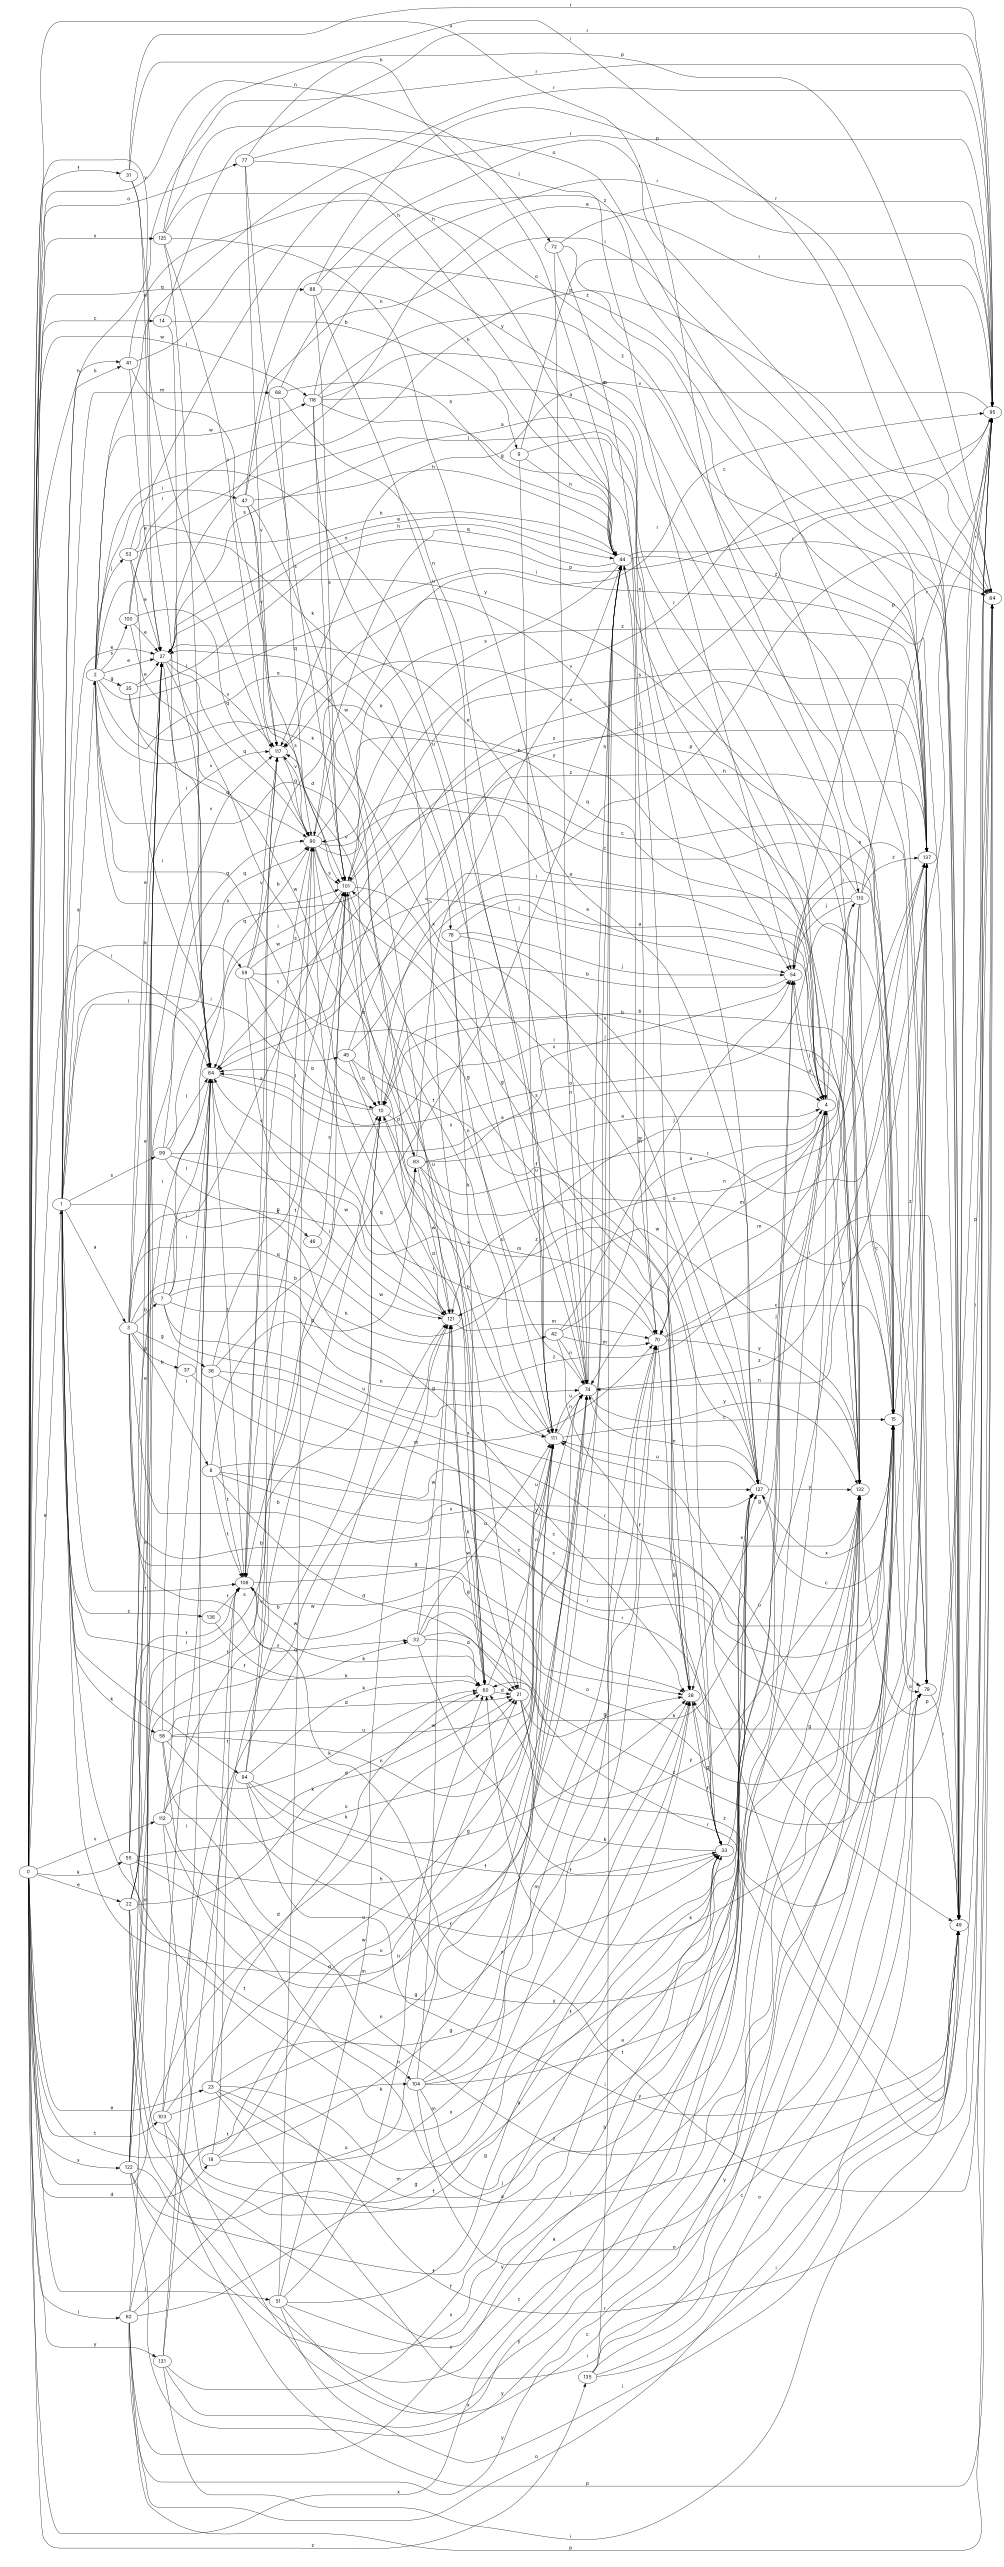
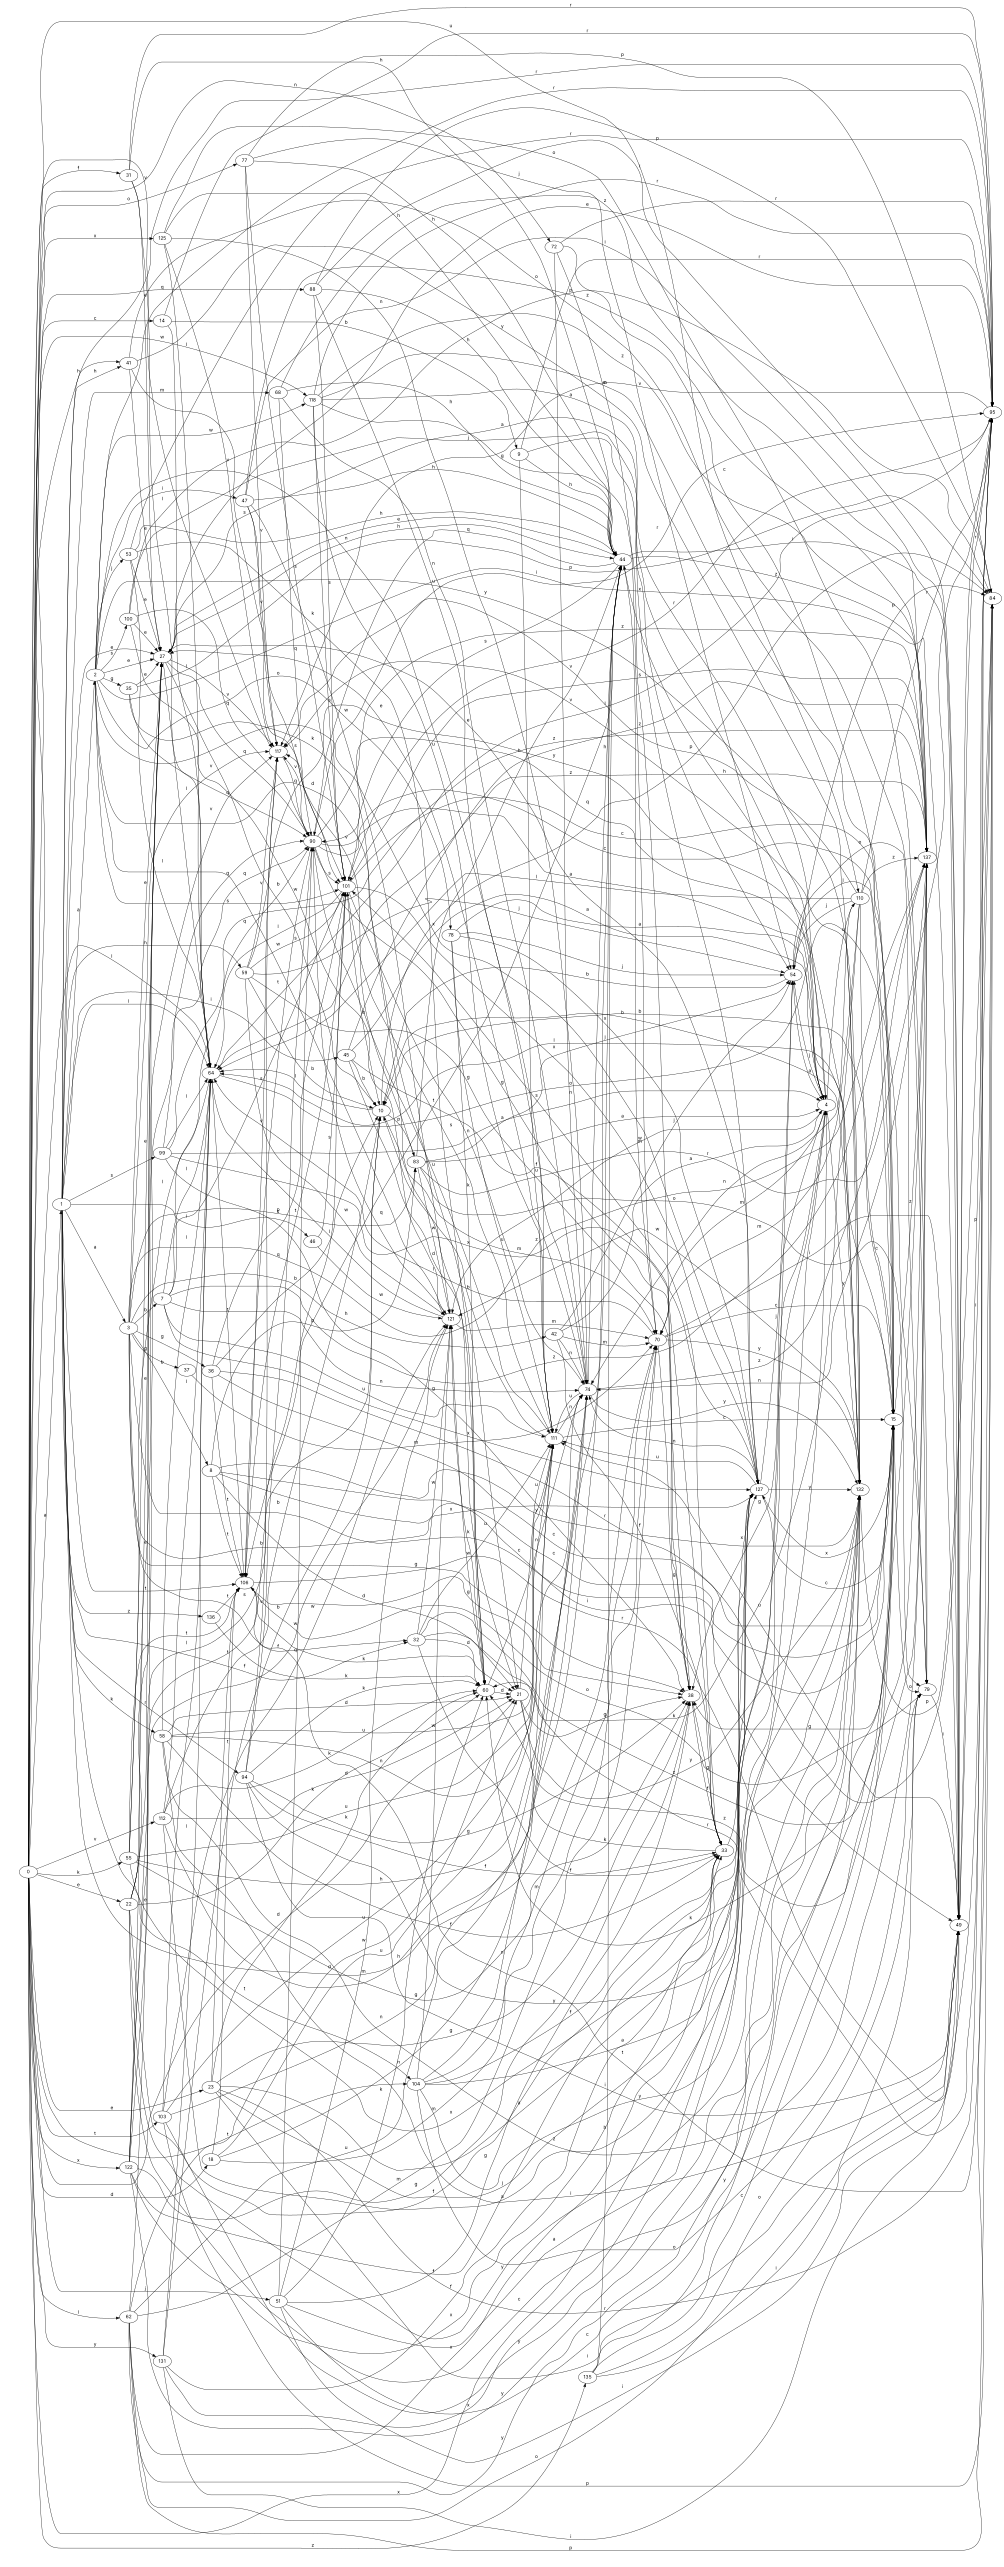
edge "125" -> "49": removed, label "i"
edge "1" -> "59": label "k" -> "h"
